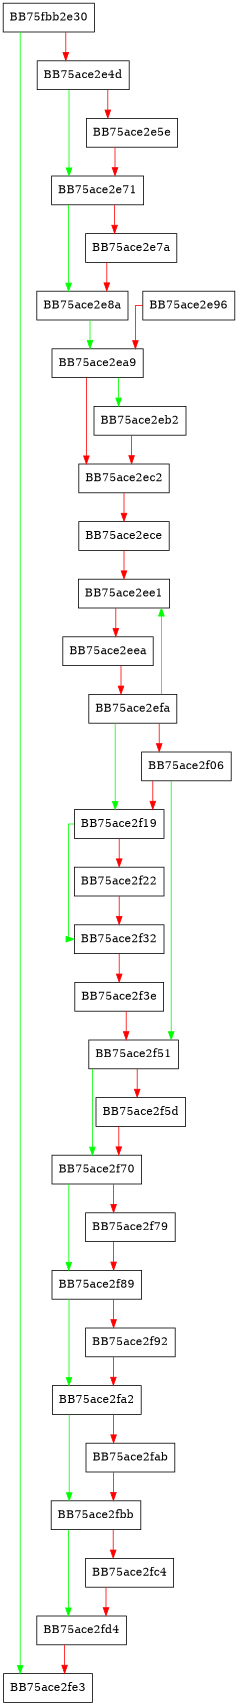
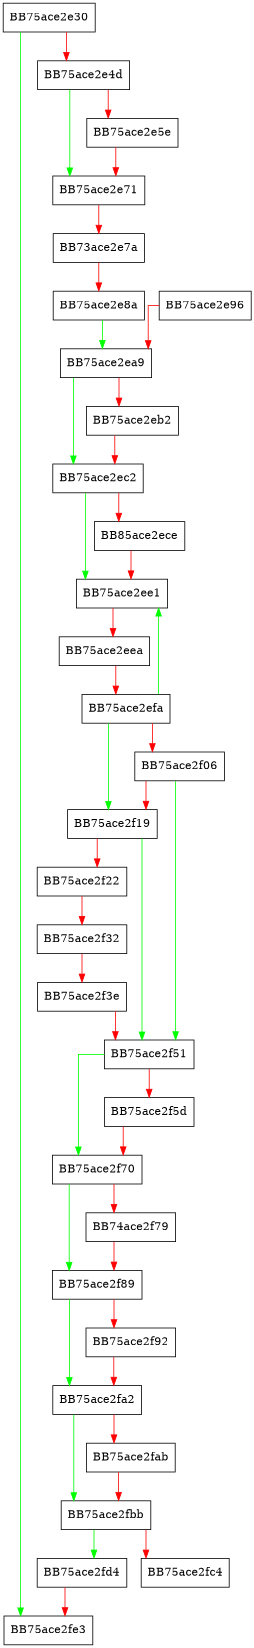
node "BB75fbb2e30": label "BB75fbb2e30" -> "BB75ace2e30"
edge "BB75ace2e71" -> "BB75ace2e8a": removed
node "BB75ace2e7a": label "BB75ace2e7a" -> "BB73ace2e7a"
edge "BB75ace2ea9" -> "BB75ace2eb2": color green -> red
edge "BB75ace2ea9" -> "BB75ace2ec2": color red -> green
edge "BB75ace2ec2" -> "BB75ace2ee1": added
node "BB75ace2ece": label "BB75ace2ece" -> "BB85ace2ece"
edge "BB75ace2f19" -> "BB75ace2f32": now "BB75ace2f19" -> "BB75ace2f51"
node "BB75ace2f79": label "BB75ace2f79" -> "BB74ace2f79"
edge "BB75ace2fc4" -> "BB75ace2fd4": removed
